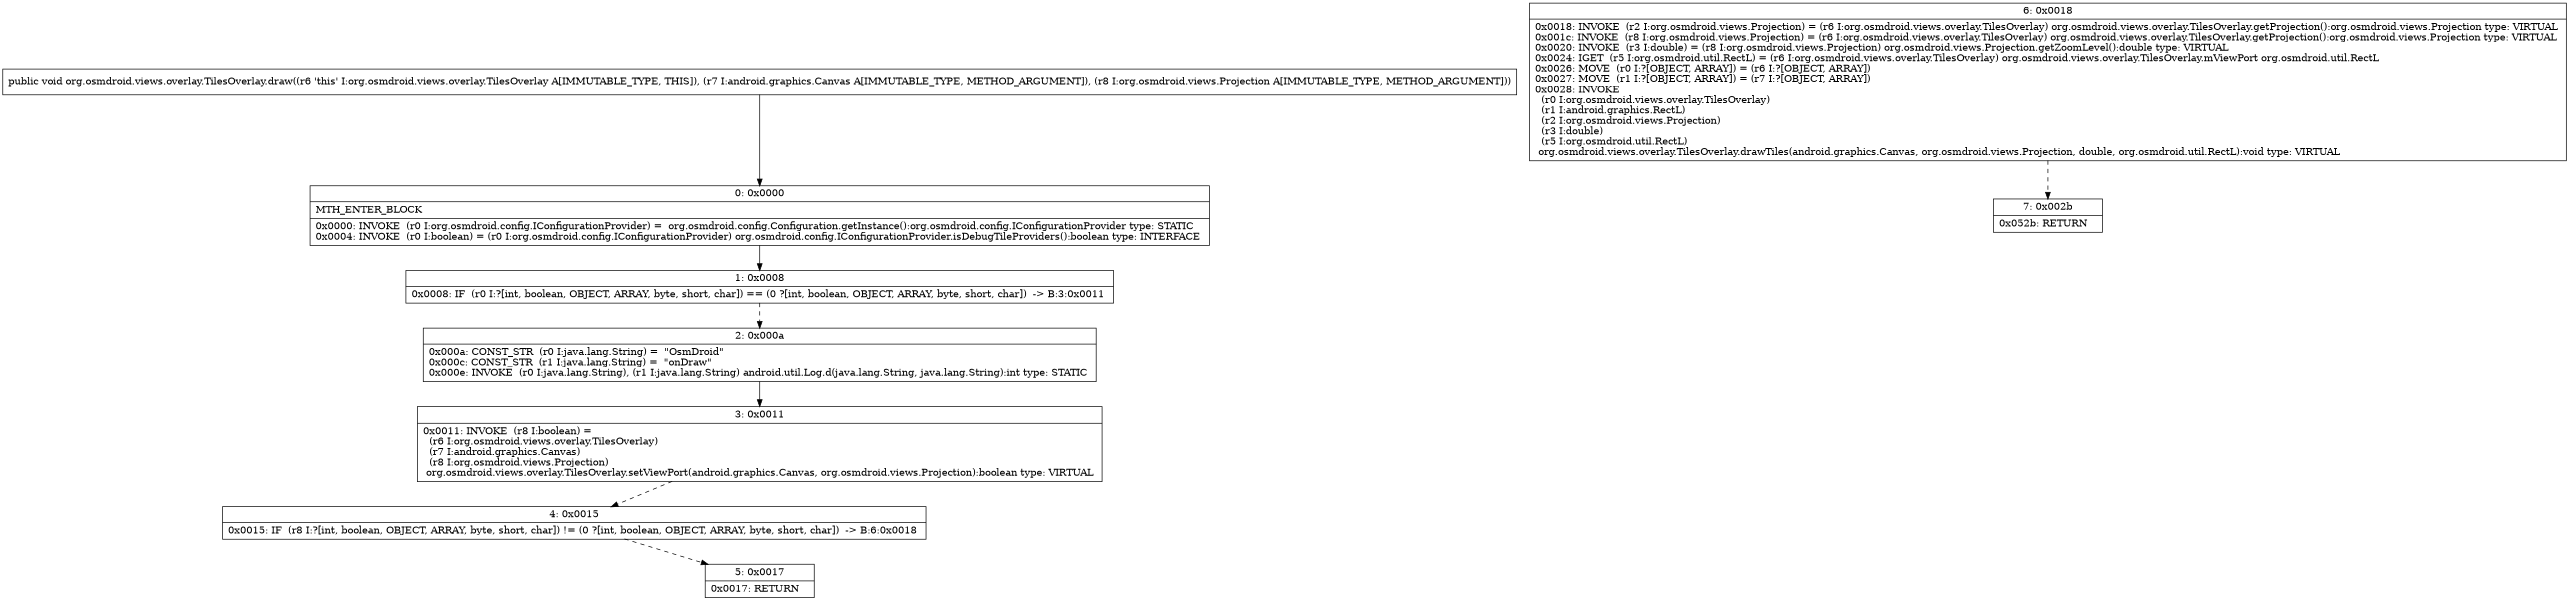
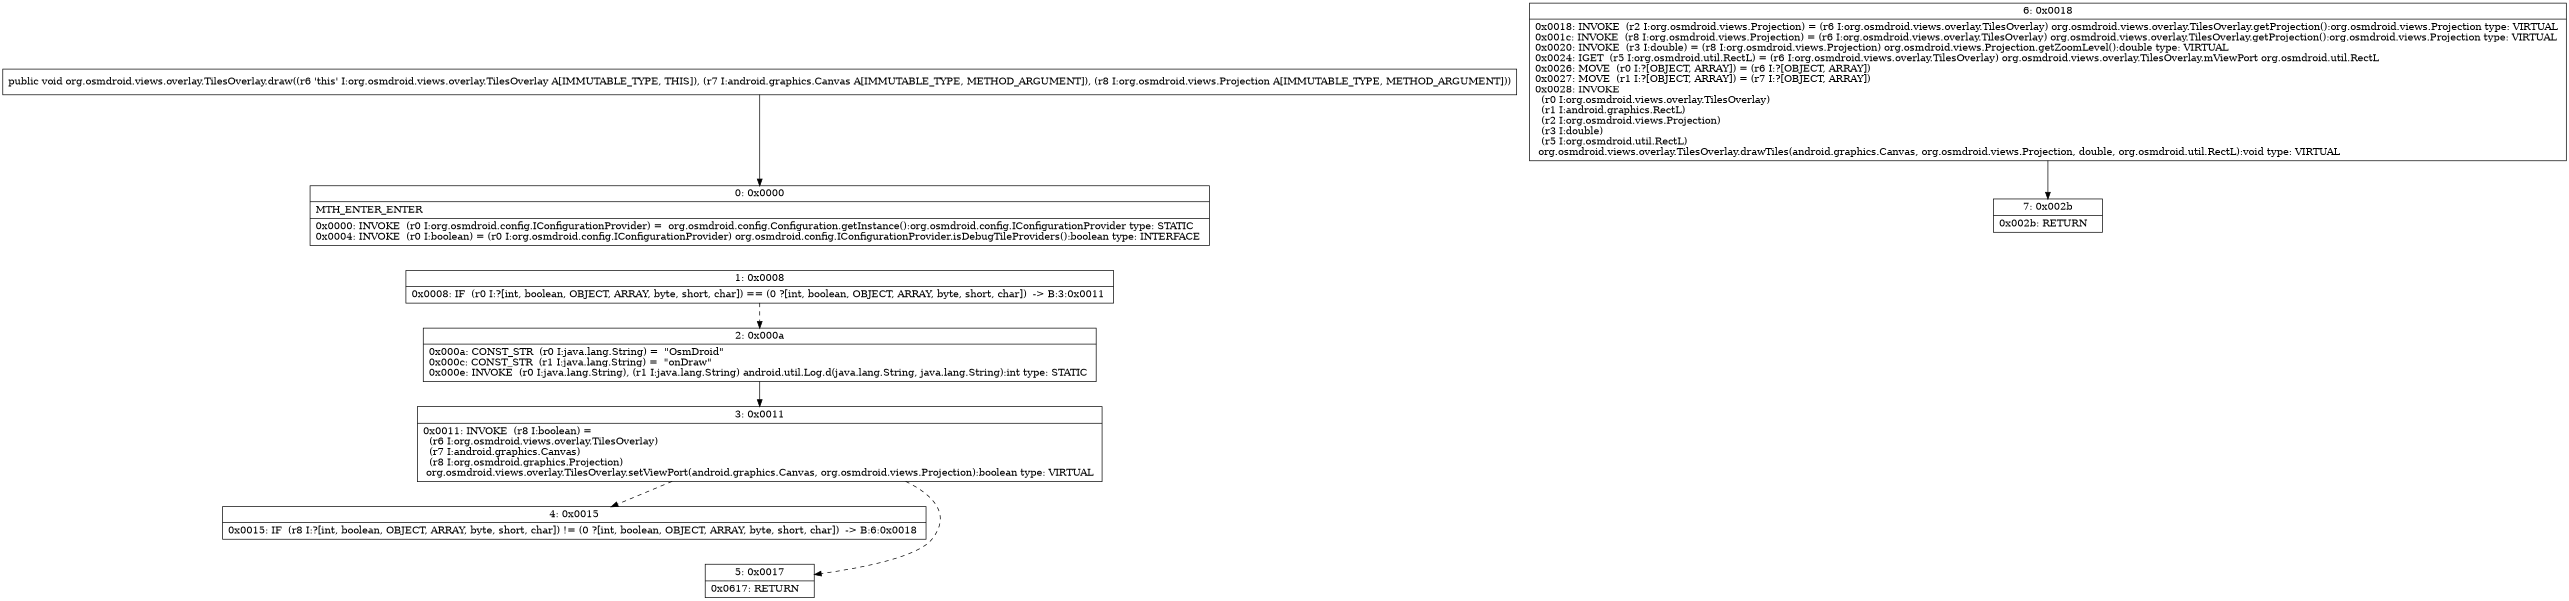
edge "6: 0x0018" -> "7: 0x002b": style dashed -> solid
node "0: 0x0000": text "MTH_ENTER_BLOCK" -> "MTH_ENTER_ENTER"
node "7: 0x002b": text "0x052b: RETURN" -> "0x002b: RETURN"
edge "0: 0x0000" -> "1: 0x0008": removed
node "3: 0x0011": text "(r8 I:org.osmdroid.views.Projection)" -> "(r8 I:org.osmdroid.graphics.Projection)"
edge "4: 0x0015" -> "5: 0x0017": now "3: 0x0011" -> "5: 0x0017"
node "5: 0x0017": text "0x0017: RETURN" -> "0x0617: RETURN"
